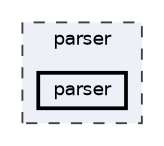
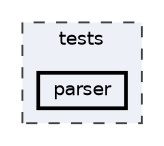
cluster "parser": label "parser" -> "tests"
